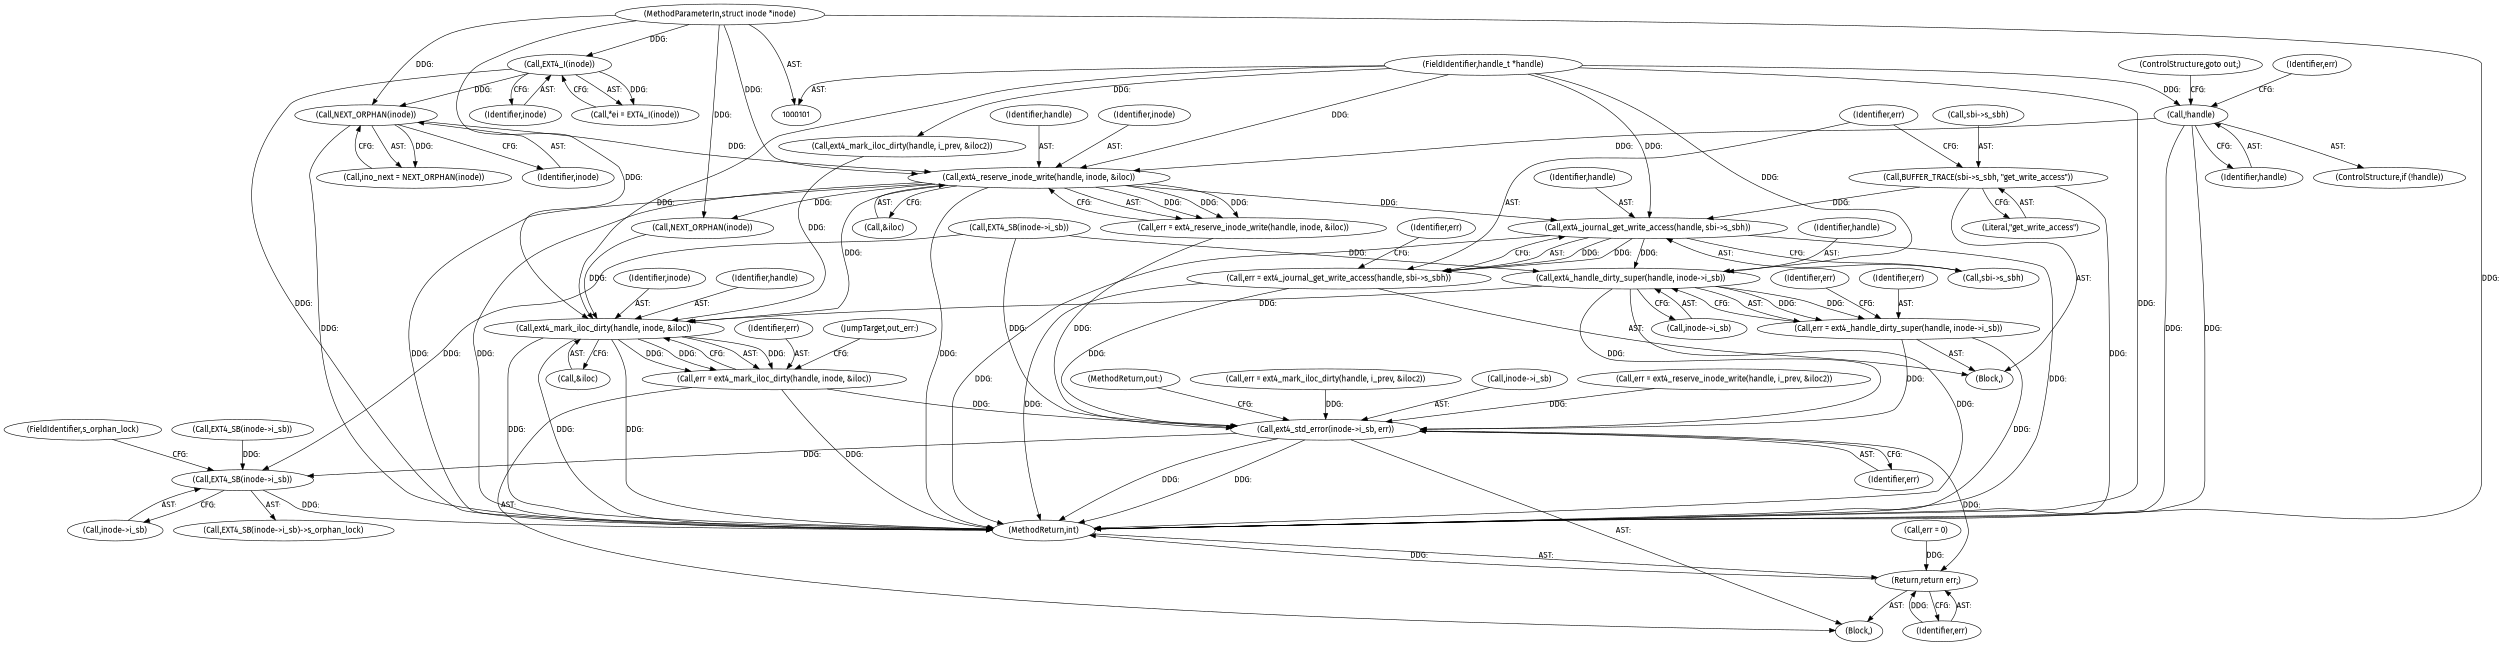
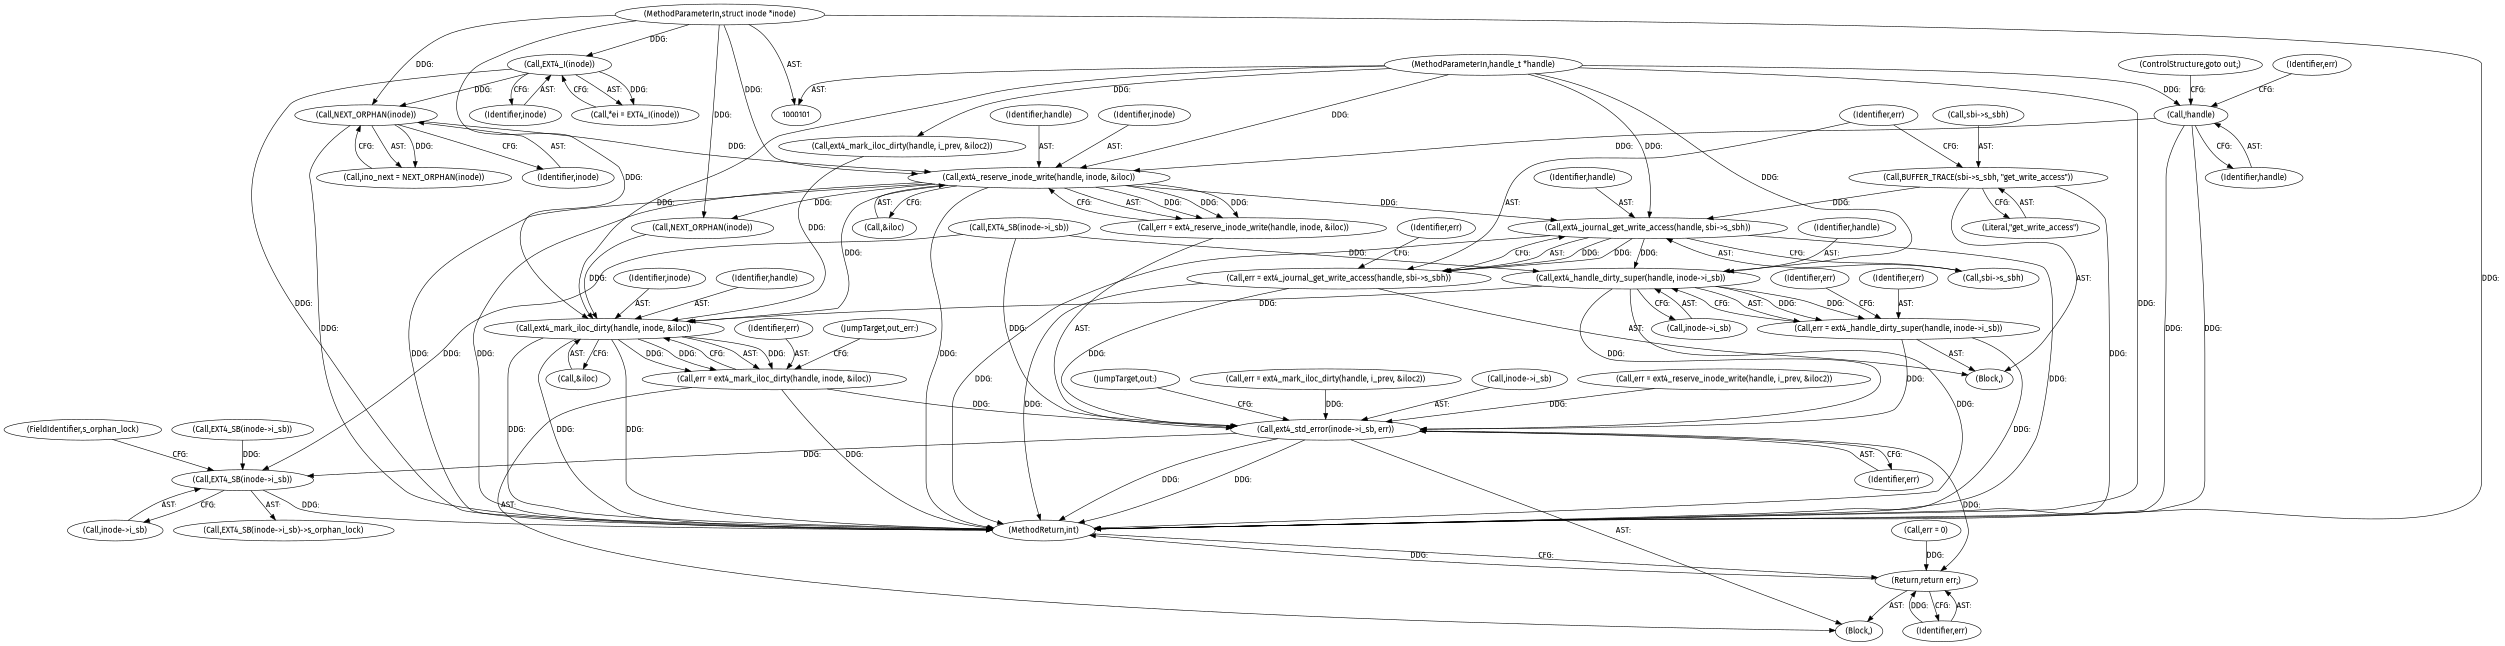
node "(FieldIdentifier,handle_t *handle)": label "(FieldIdentifier,handle_t *handle)" -> "(MethodParameterIn,handle_t *handle)"
node "(ControlStructure,if (!handle))": removed
edge "(Call,err = ext4_reserve_inode_write(handle, inode, &iloc))" -> "(Call,ext4_std_error(inode->i_sb, err))": label "DDG: " -> "AST: "
node "(MethodReturn,out:)": label "(MethodReturn,out:)" -> "(JumpTarget,out:)"
edge "(MethodReturn,int)" -> "(Return,return err;)": label "AST: " -> "CFG: "
